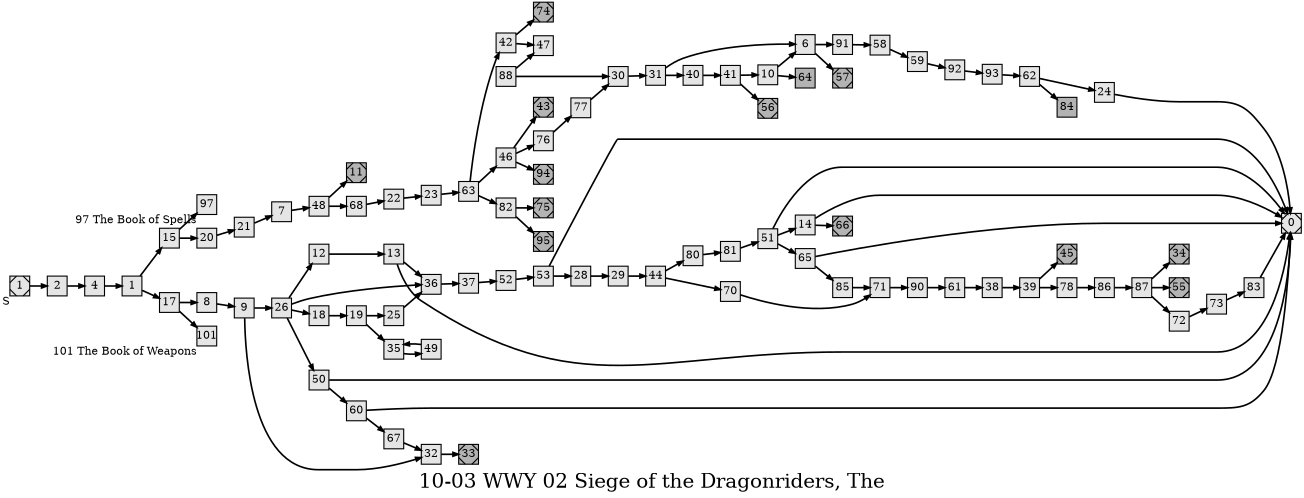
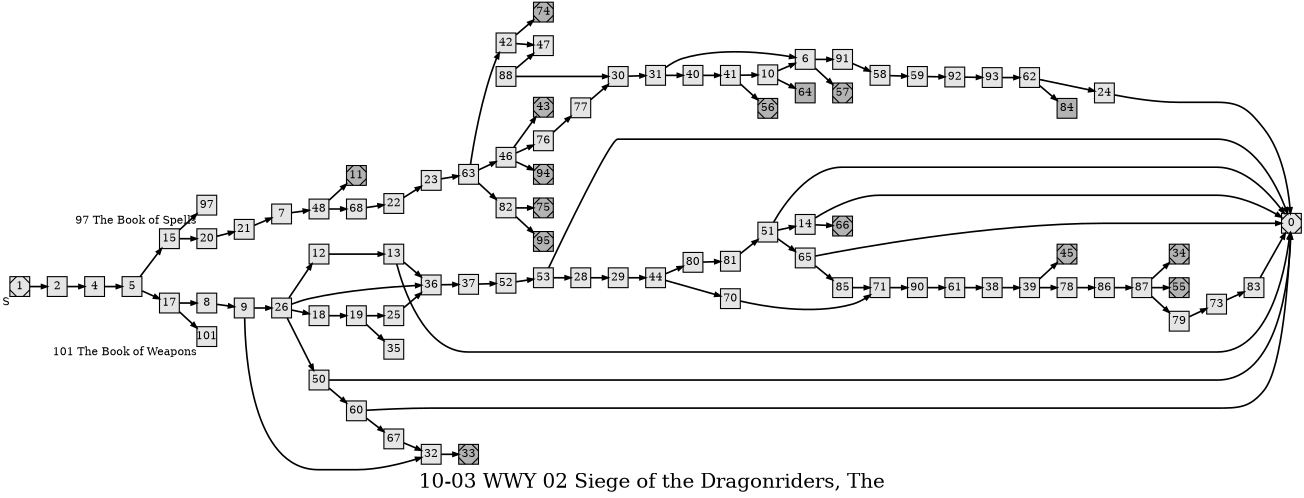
node "1": label "1" -> "5"
node "72": label "72" -> "79"
node "49": removed
